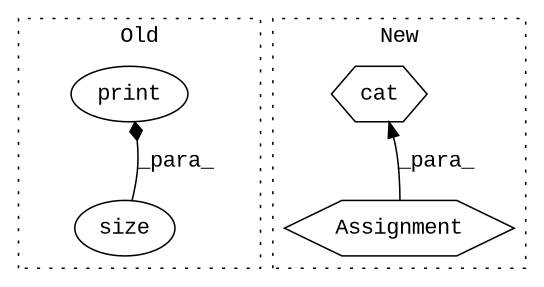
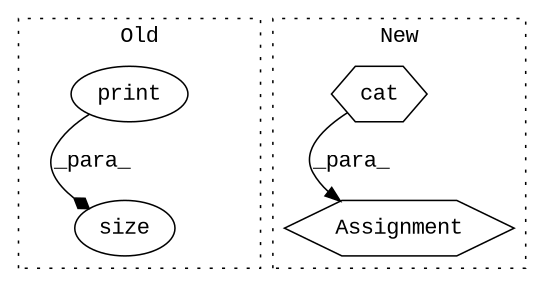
edge "Assignment" -> "cat": reversed
edge "size" -> "print": reversed
